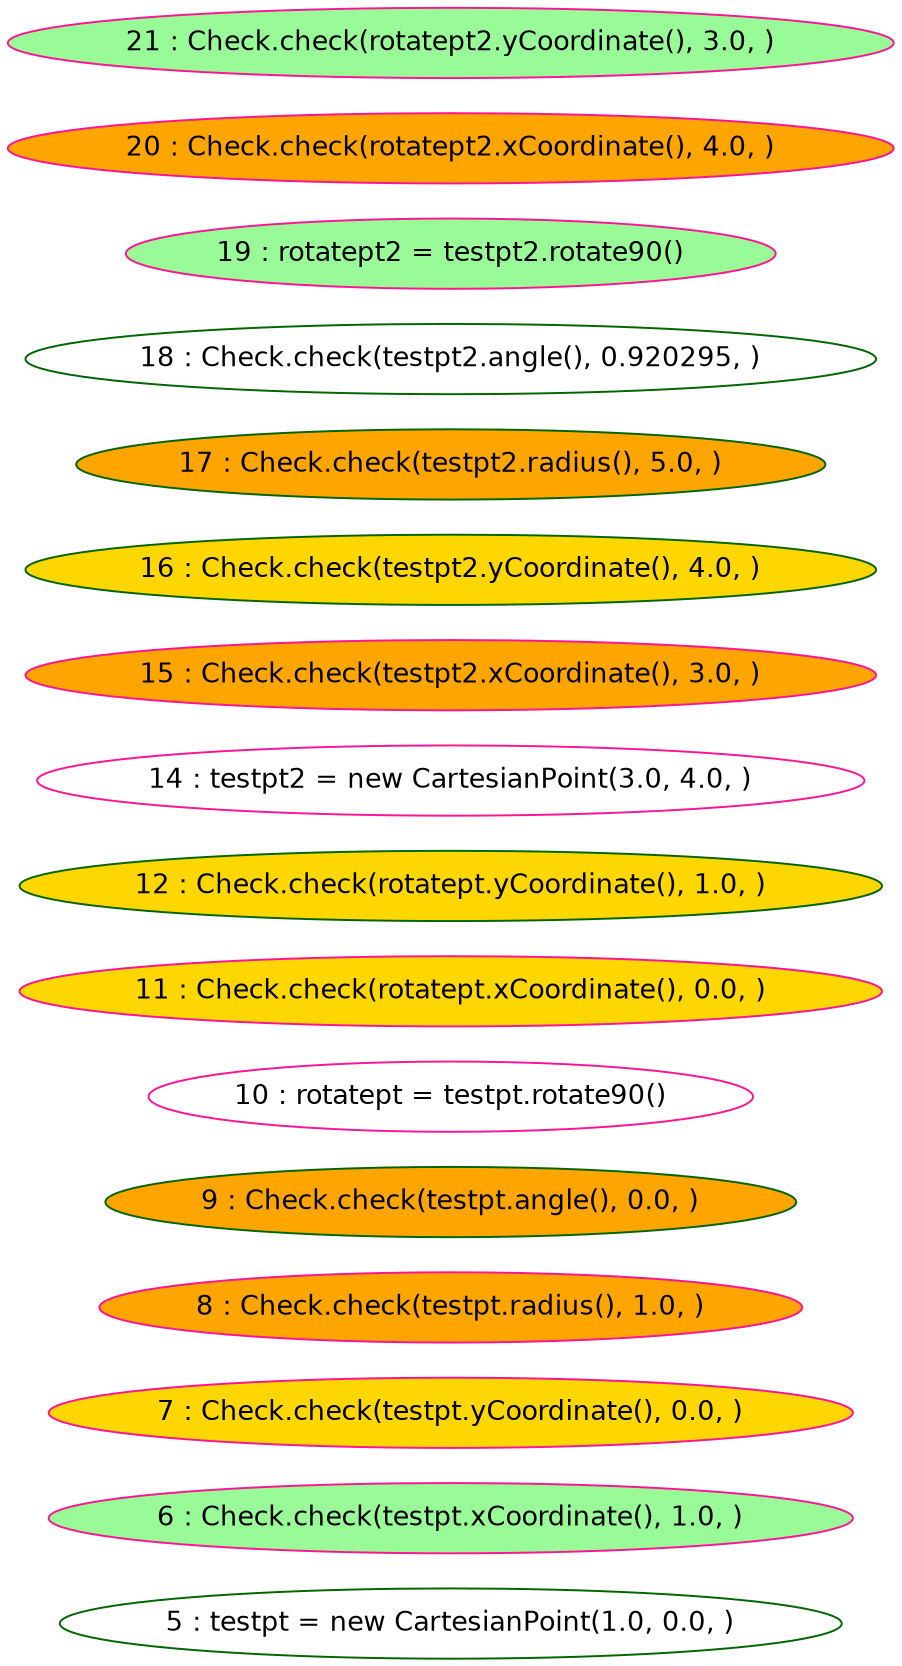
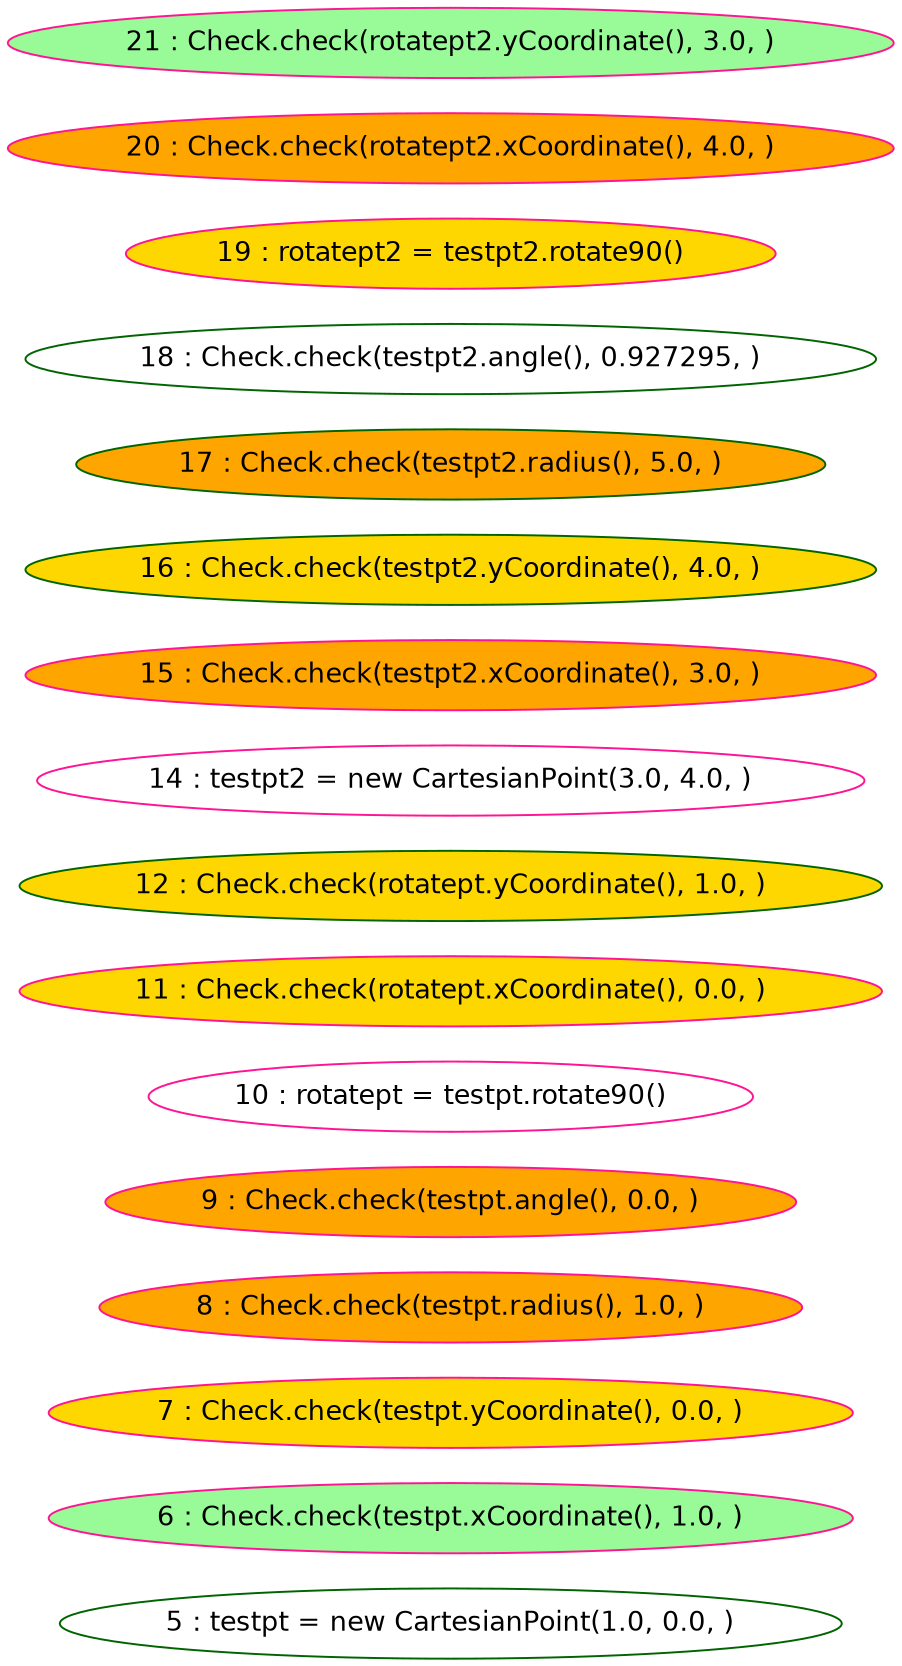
node "19 : rotatept2 = testpt2.rotate90()": fillcolor palegreen -> gold
node "18 : Check.check(testpt2.angle(), 0.920295, )": label "18 : Check.check(testpt2.angle(), 0.920295, )" -> "18 : Check.check(testpt2.angle(), 0.927295, )"
node "9 : Check.check(testpt.angle(), 0.0, )": color darkgreen -> deeppink
